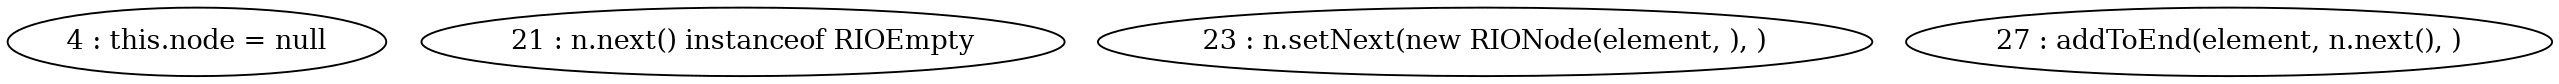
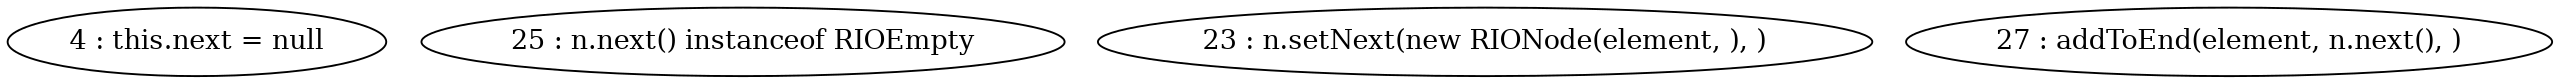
node "4 : this.node = null": label "4 : this.node = null" -> "4 : this.next = null"
node "21 : n.next() instanceof RIOEmpty": label "21 : n.next() instanceof RIOEmpty" -> "25 : n.next() instanceof RIOEmpty"
